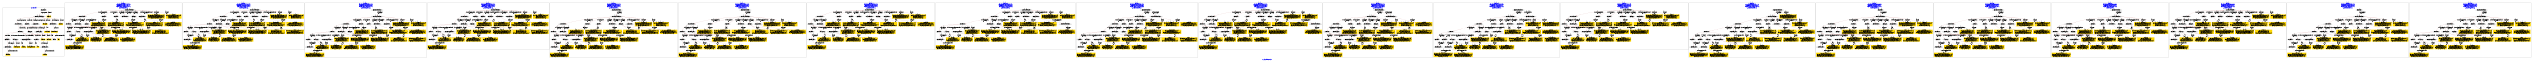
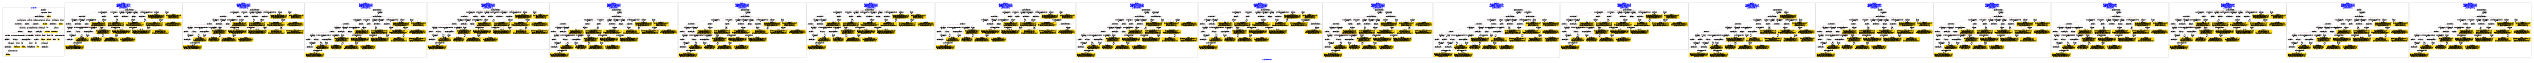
node "artist_appellation_uri": fillcolor gold -> lightgray
node "birth_date": removed
